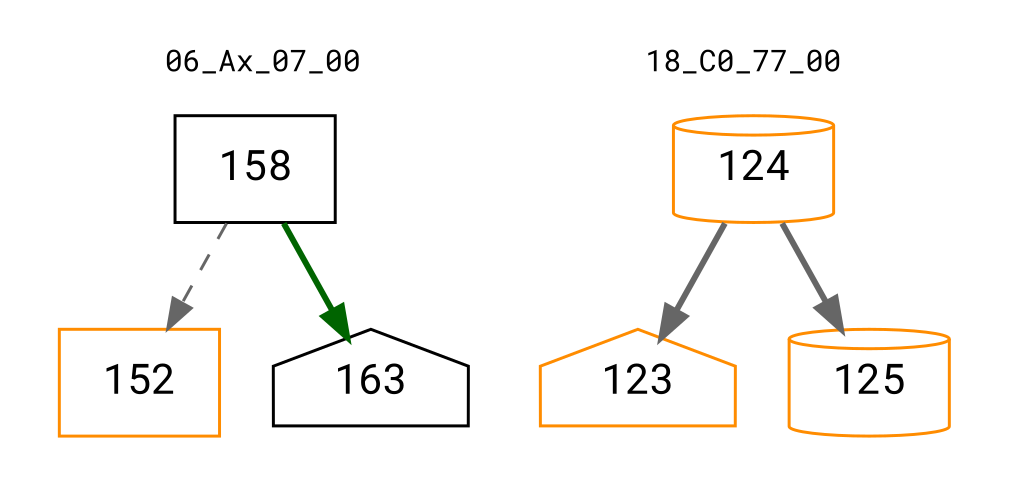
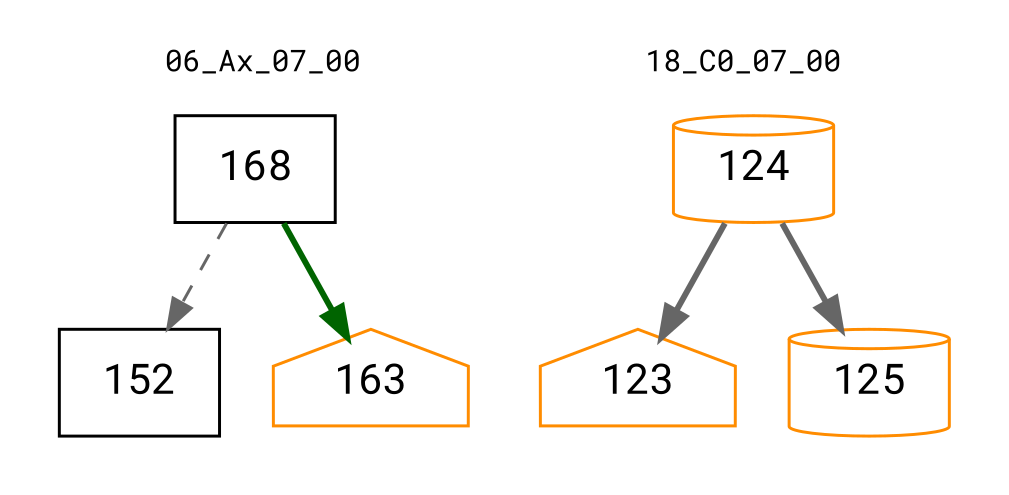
cluster "18_C0_77_00": label "18_C0_77_00" -> "18_C0_07_00"
node "158": label "158" -> "168"
node "152": color darkorange -> black
node "163": color black -> darkorange
